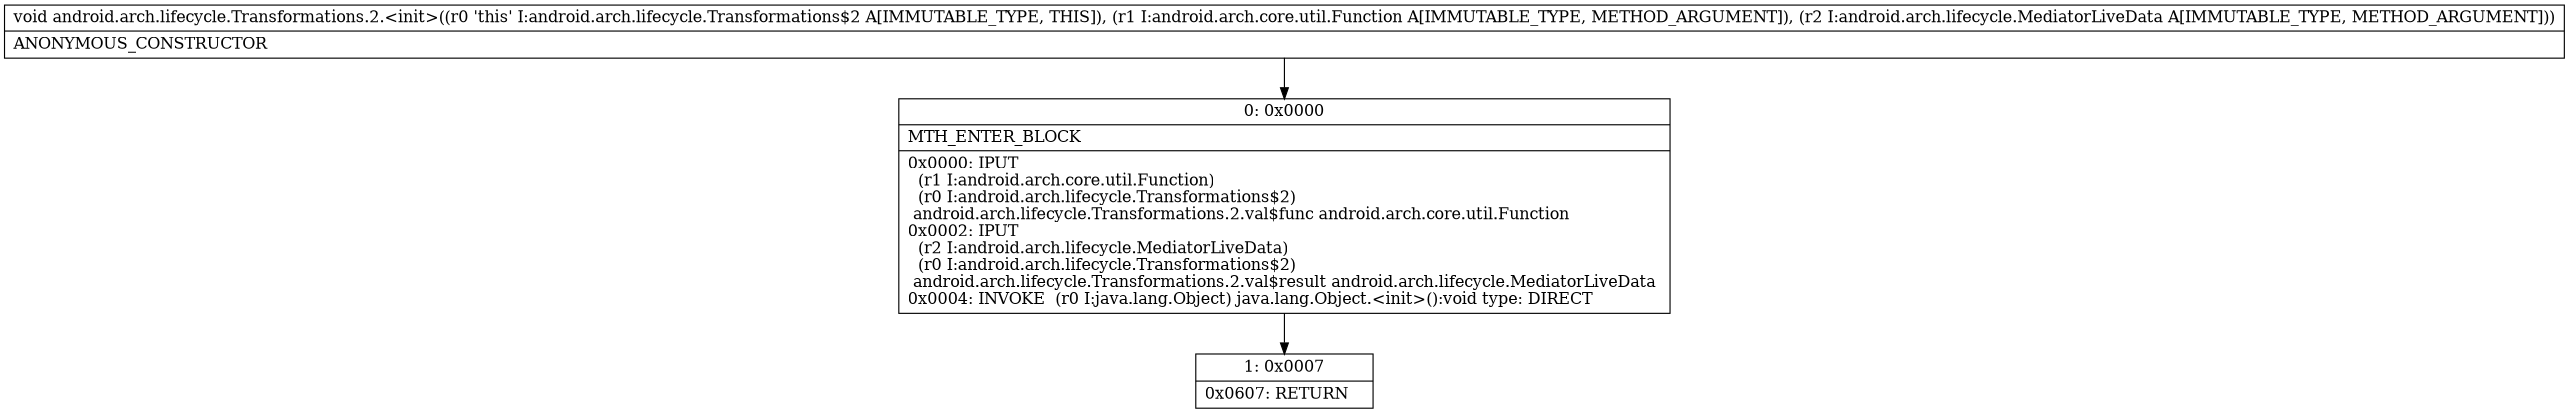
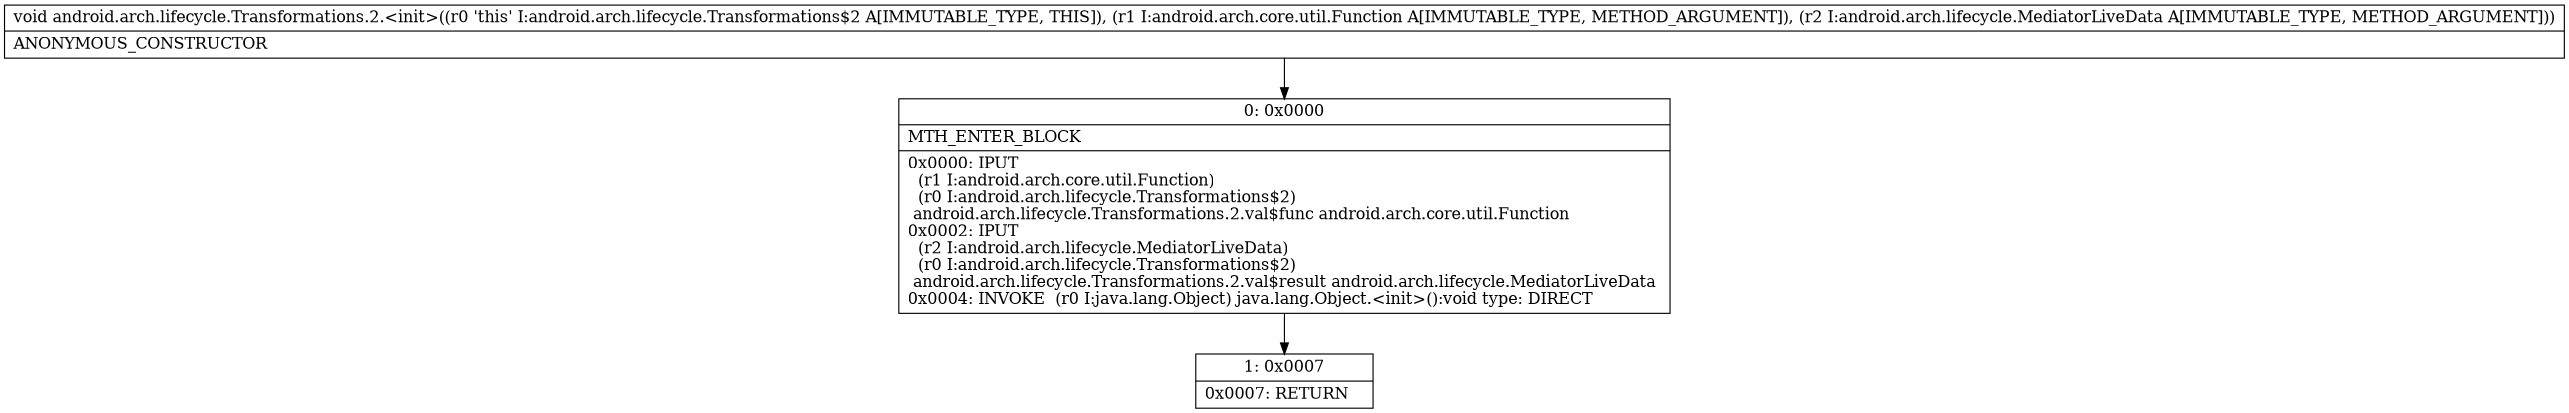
node "1: 0x0007": text "0x0607: RETURN" -> "0x0007: RETURN"
